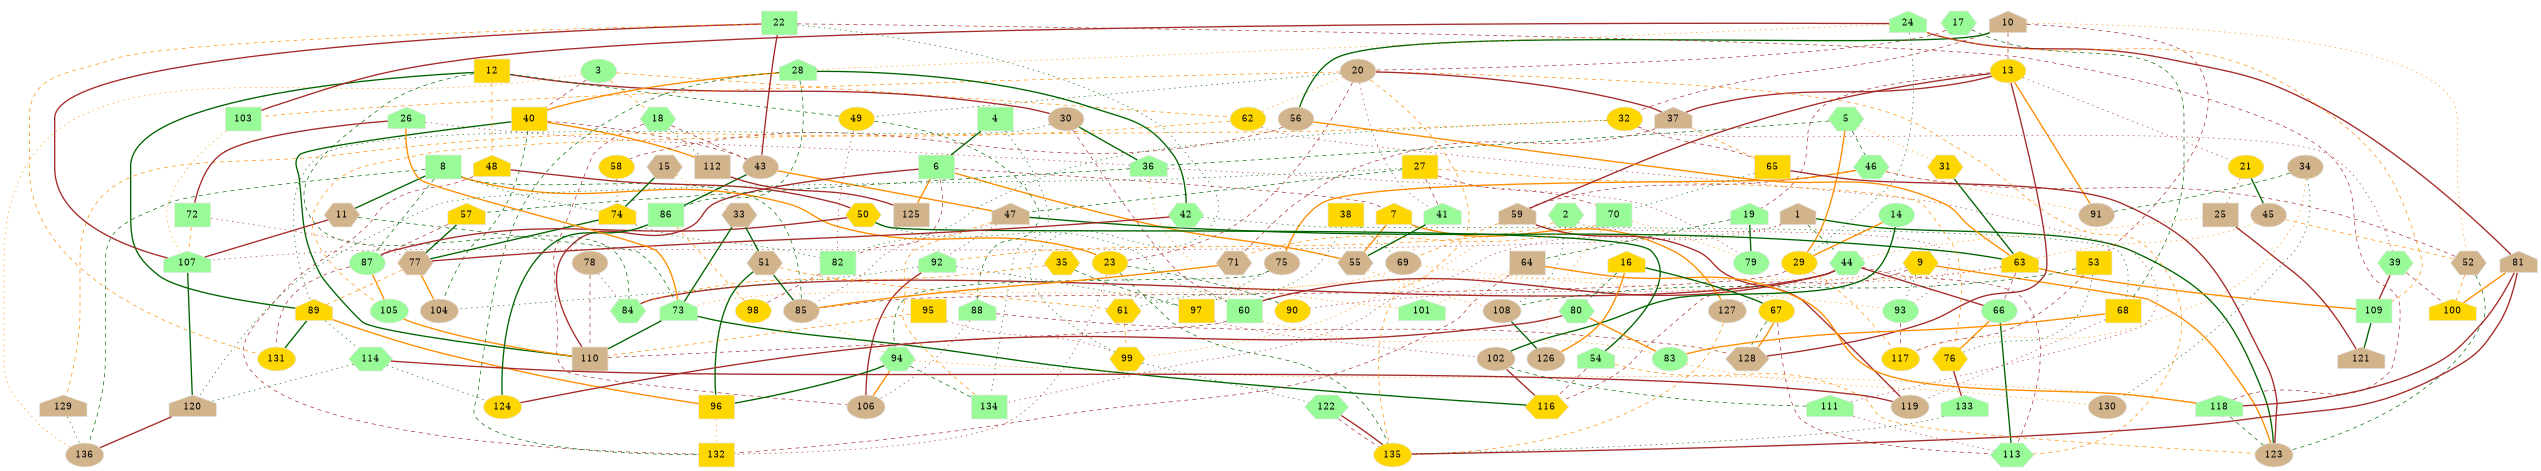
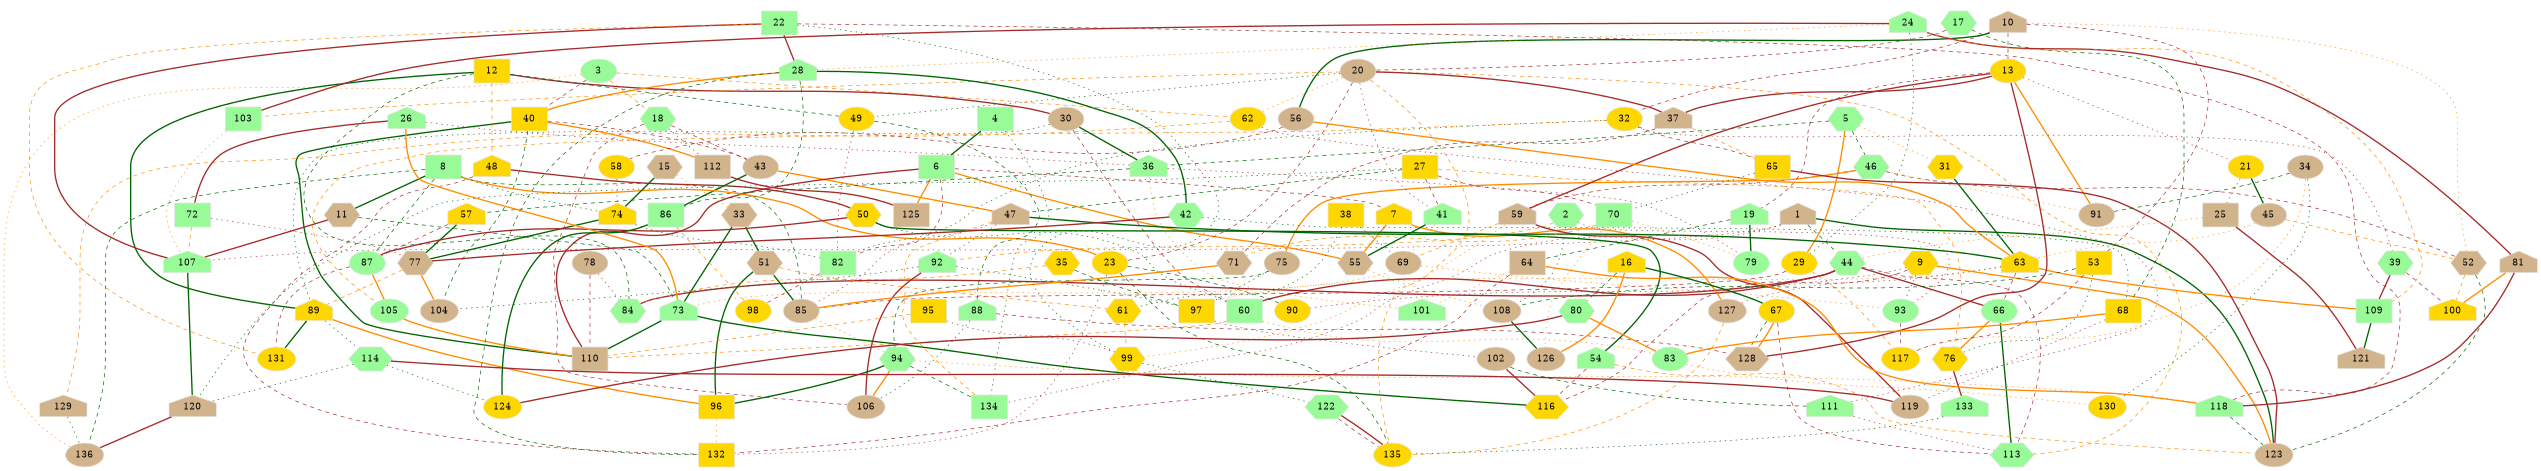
edge "22" -- "43": now "22" -- "28"
node "14": removed
edge "60" -- "110": color brown -> darkorange
edge "88" -- "106": color brown -> darkgreen
node "130": fillcolor tan -> gold
edge "81" -- "135": removed
